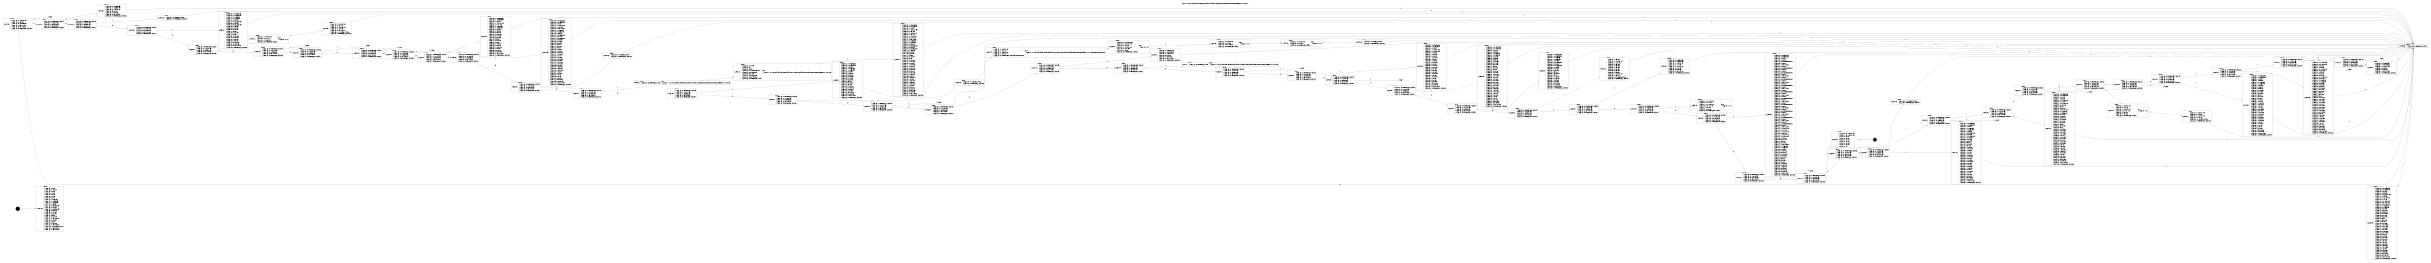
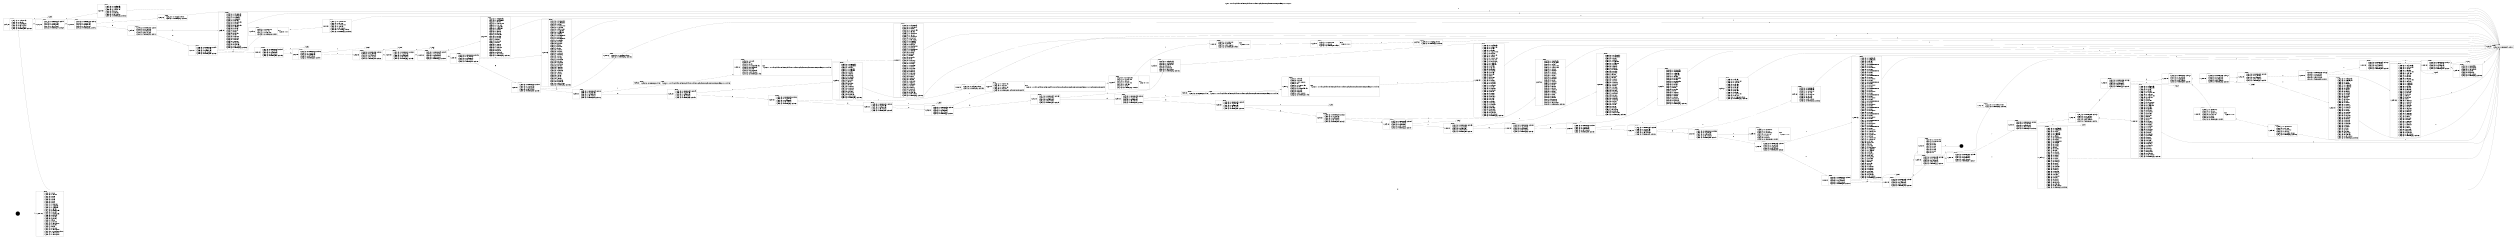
node "0x40222f [44]": added
